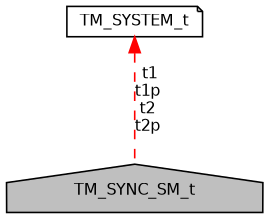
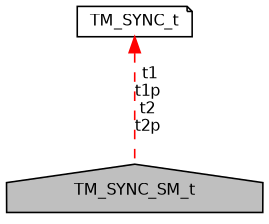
node "TM_SYSTEM_t": label "TM_SYSTEM_t" -> "TM_SYNC_t"
